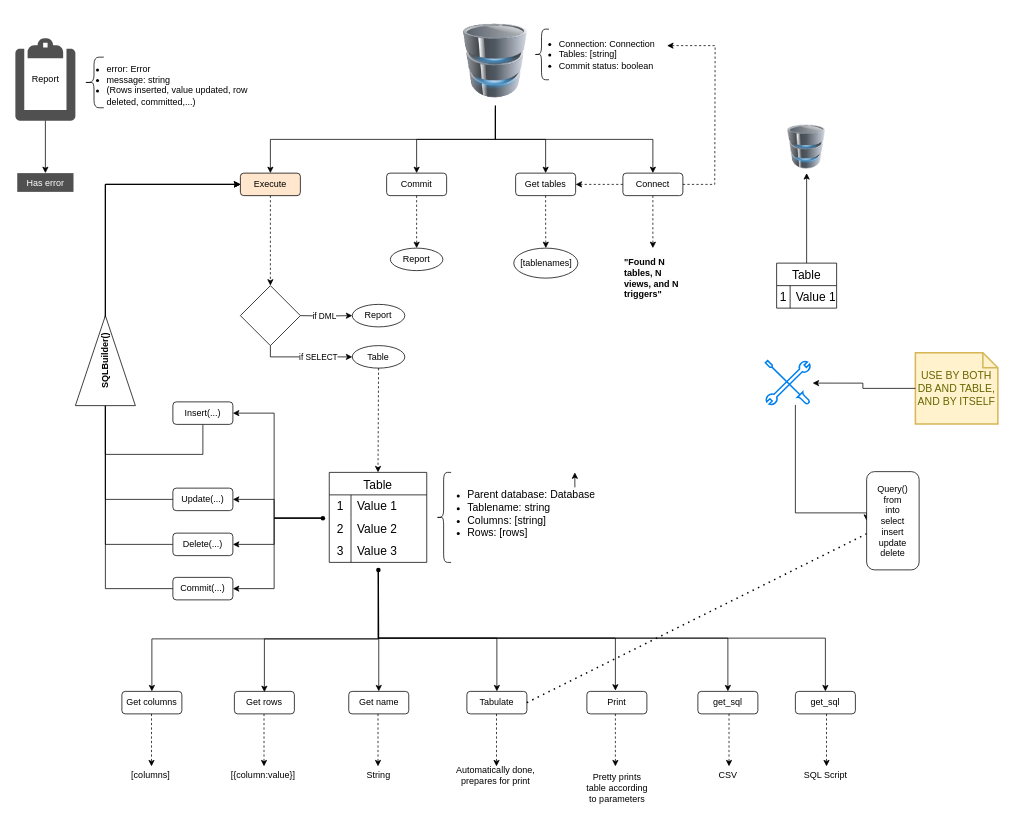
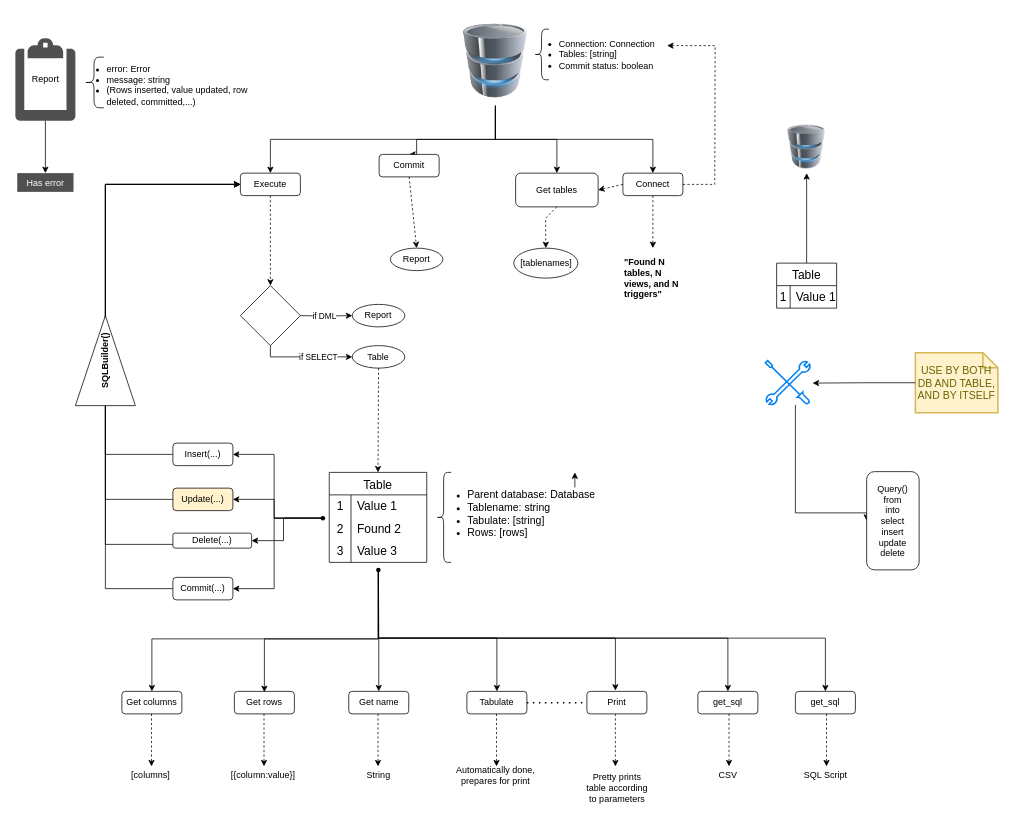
node "Execute": fillcolor #ffe6cc -> #ffffff
node "Commit": moved (417, 184) -> (409, 165)
node "Get tables": size 60x23 -> 83x34
node "USE BY BOTH DB AND TABLE, AND BY ITSELF": size 83x71 -> 83x60
node "Insert(...)": moved (203, 413) -> (203, 454)
node "Update(...)": fillcolor #ffffff -> #fff2cc
node "Parent database: Database Tablename: string Columns: [string] Rows: [rows]": label "Parent database: Database Tablename: string Columns: [string] Rows: [rows]" -> "Parent database: Database Tablename: string Tabulate: [string] Rows: [rows]"
node "Value 2": label "Value 2" -> "Found 2"
node "Delete(...)": size 60x23 -> 79x15
edge "Query() from into select insert update delete" -- "Tabulate": now "Print" -- "Tabulate"
